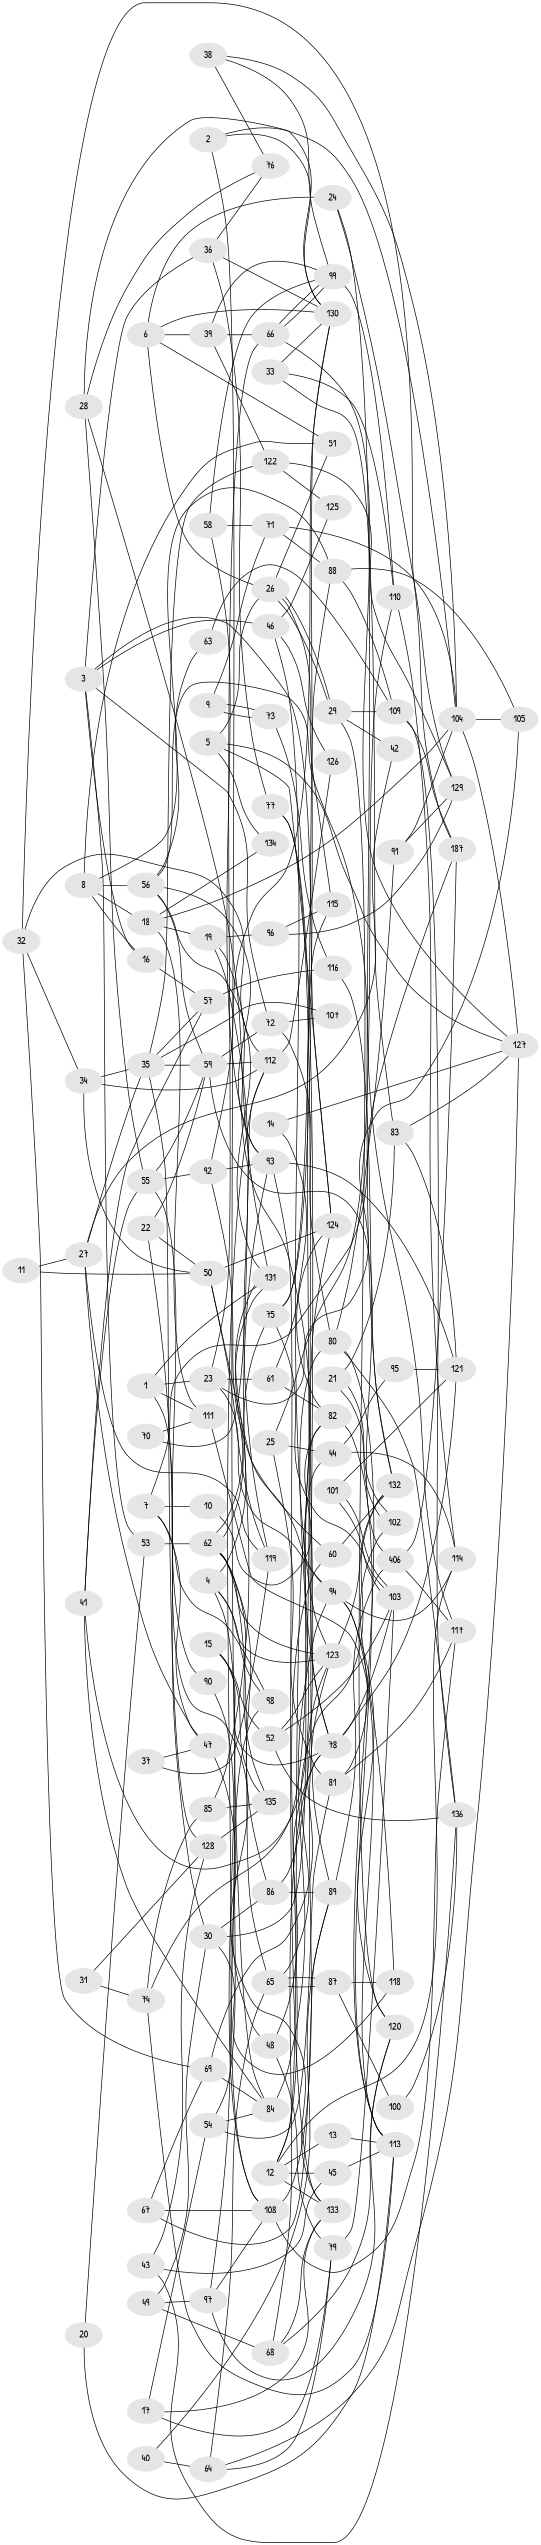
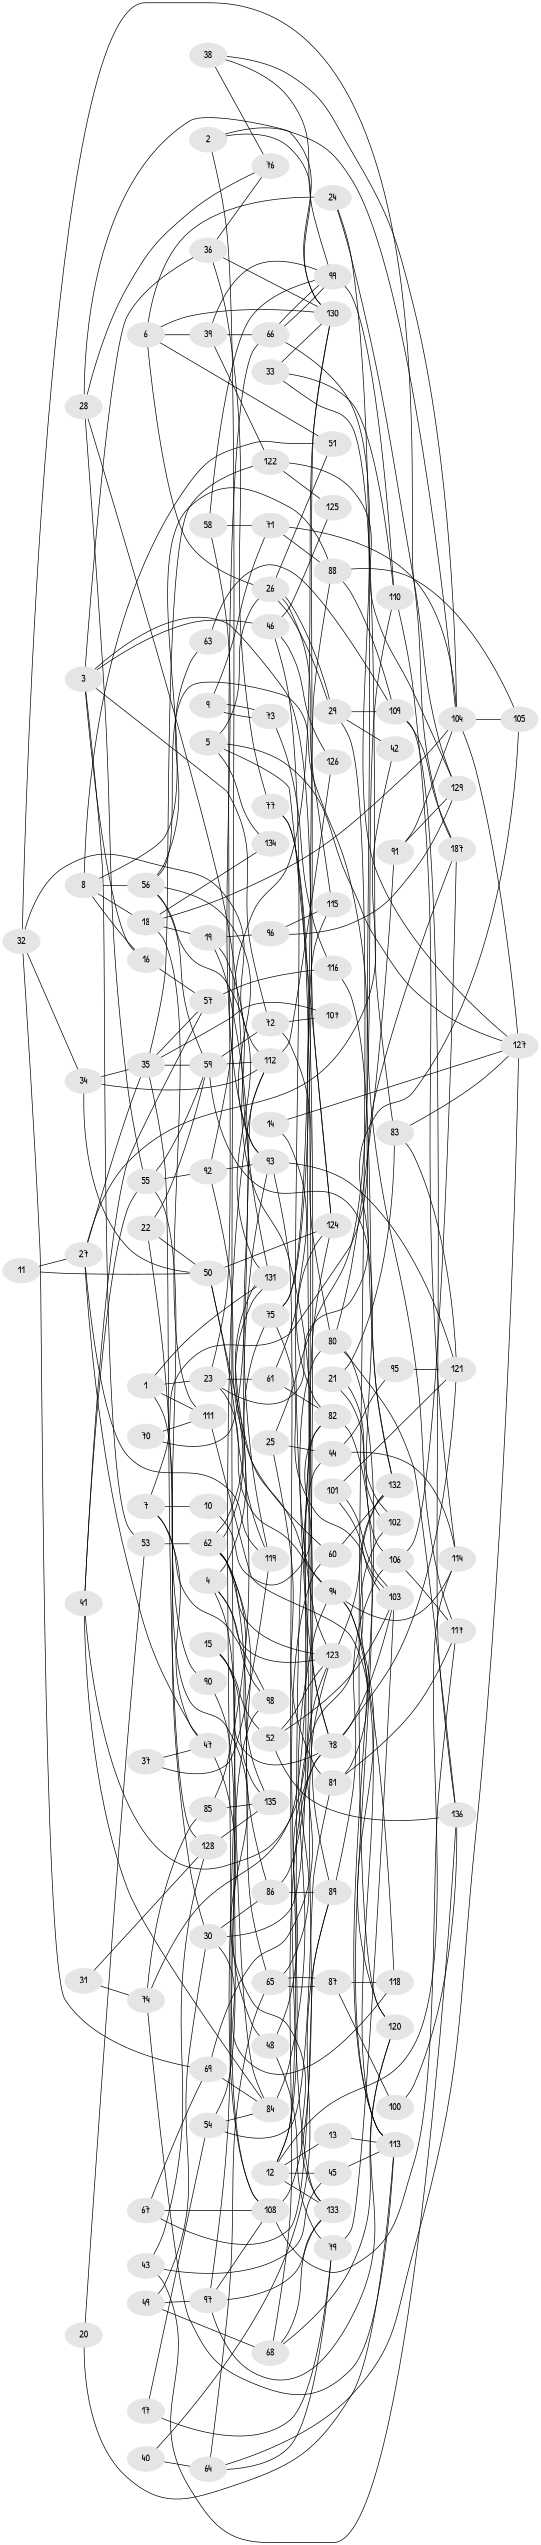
node "406": label "406" -> "106"
edge "133" -- "17": now "133" -- "97"
